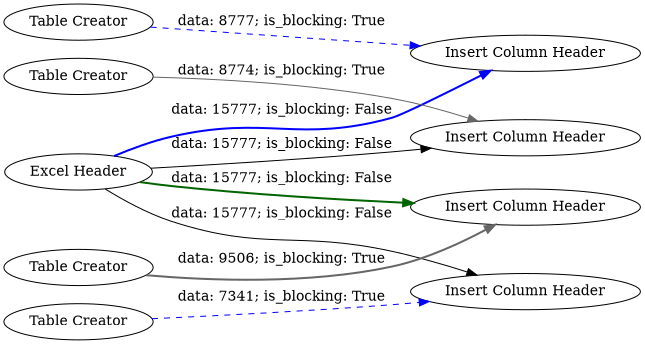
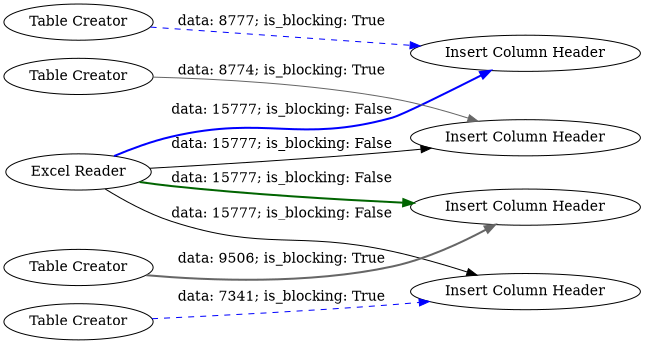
node "Excel Header": label "Excel Header" -> "Excel Reader"
